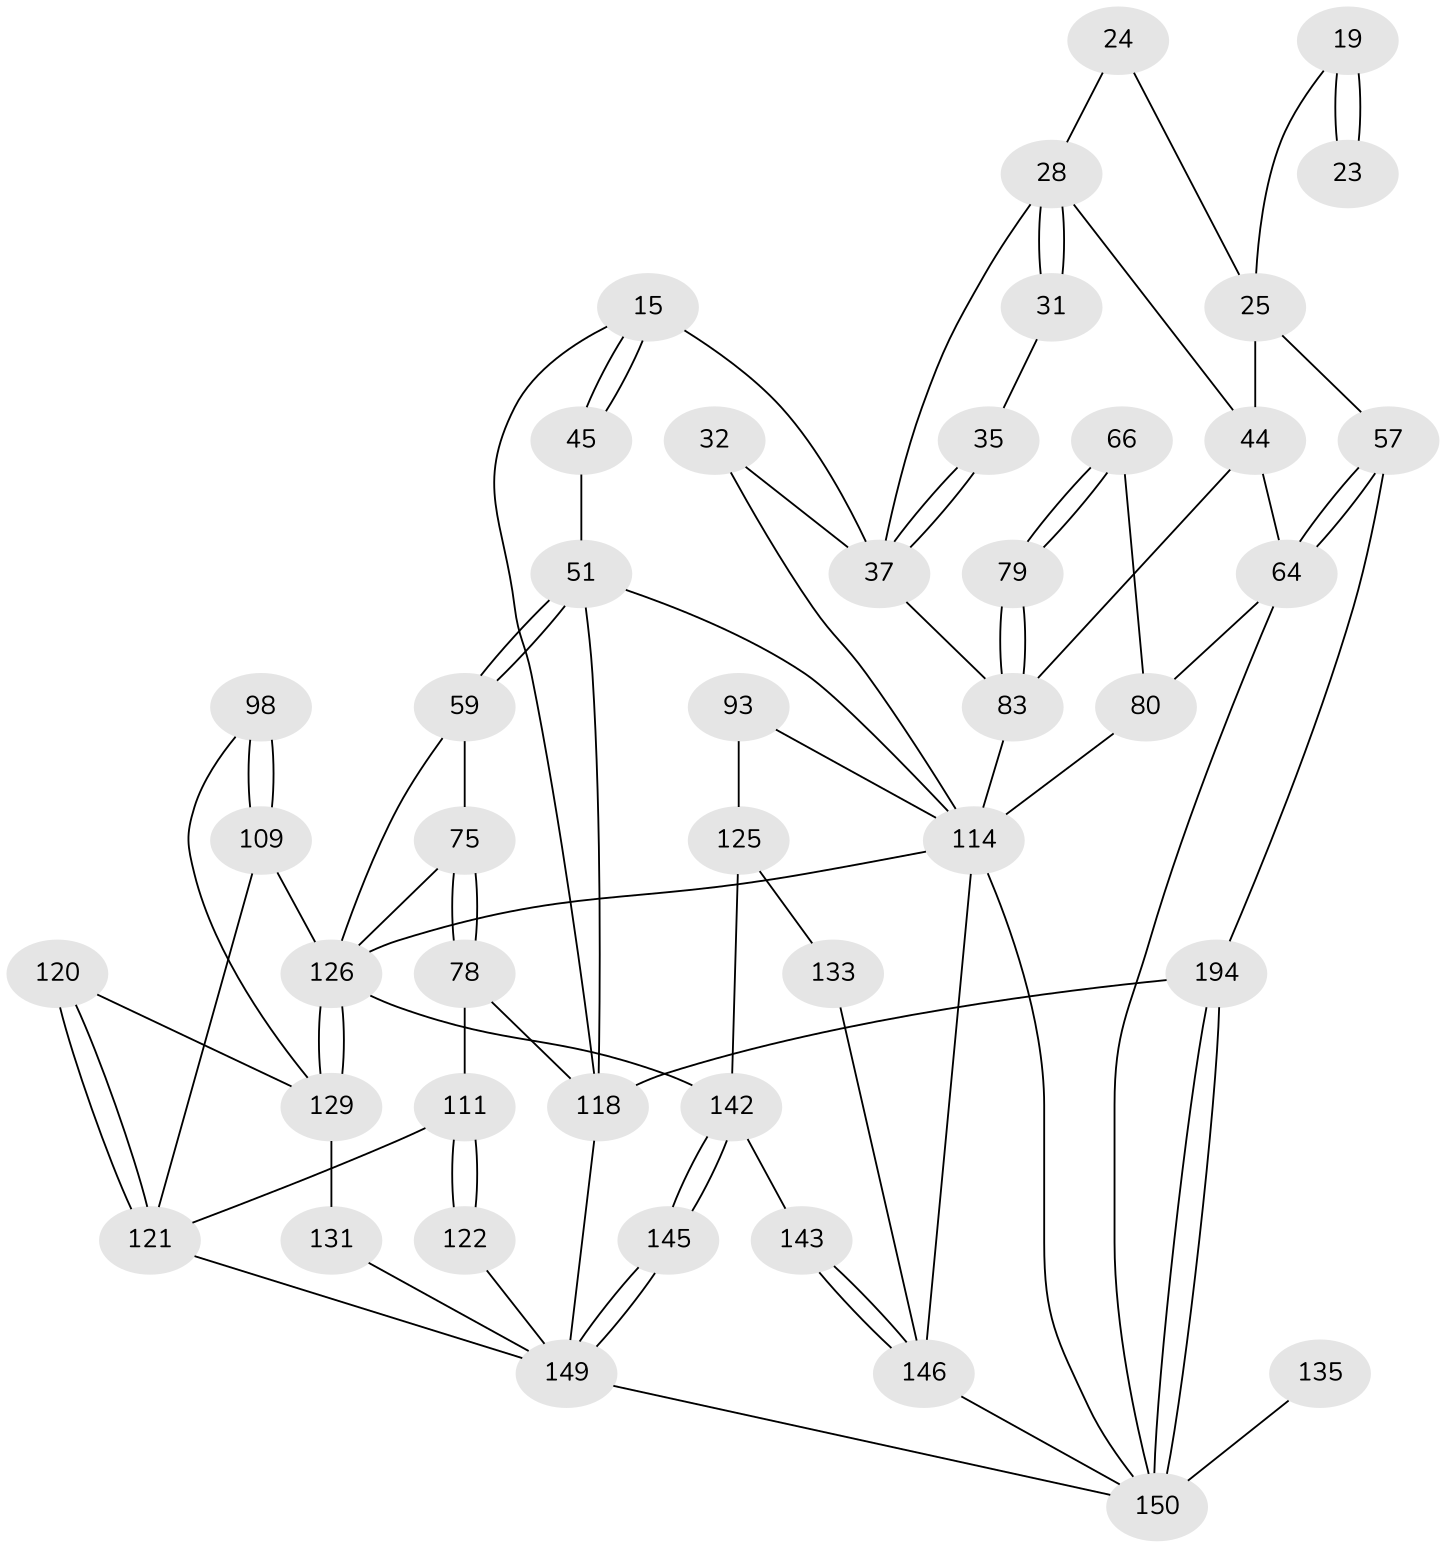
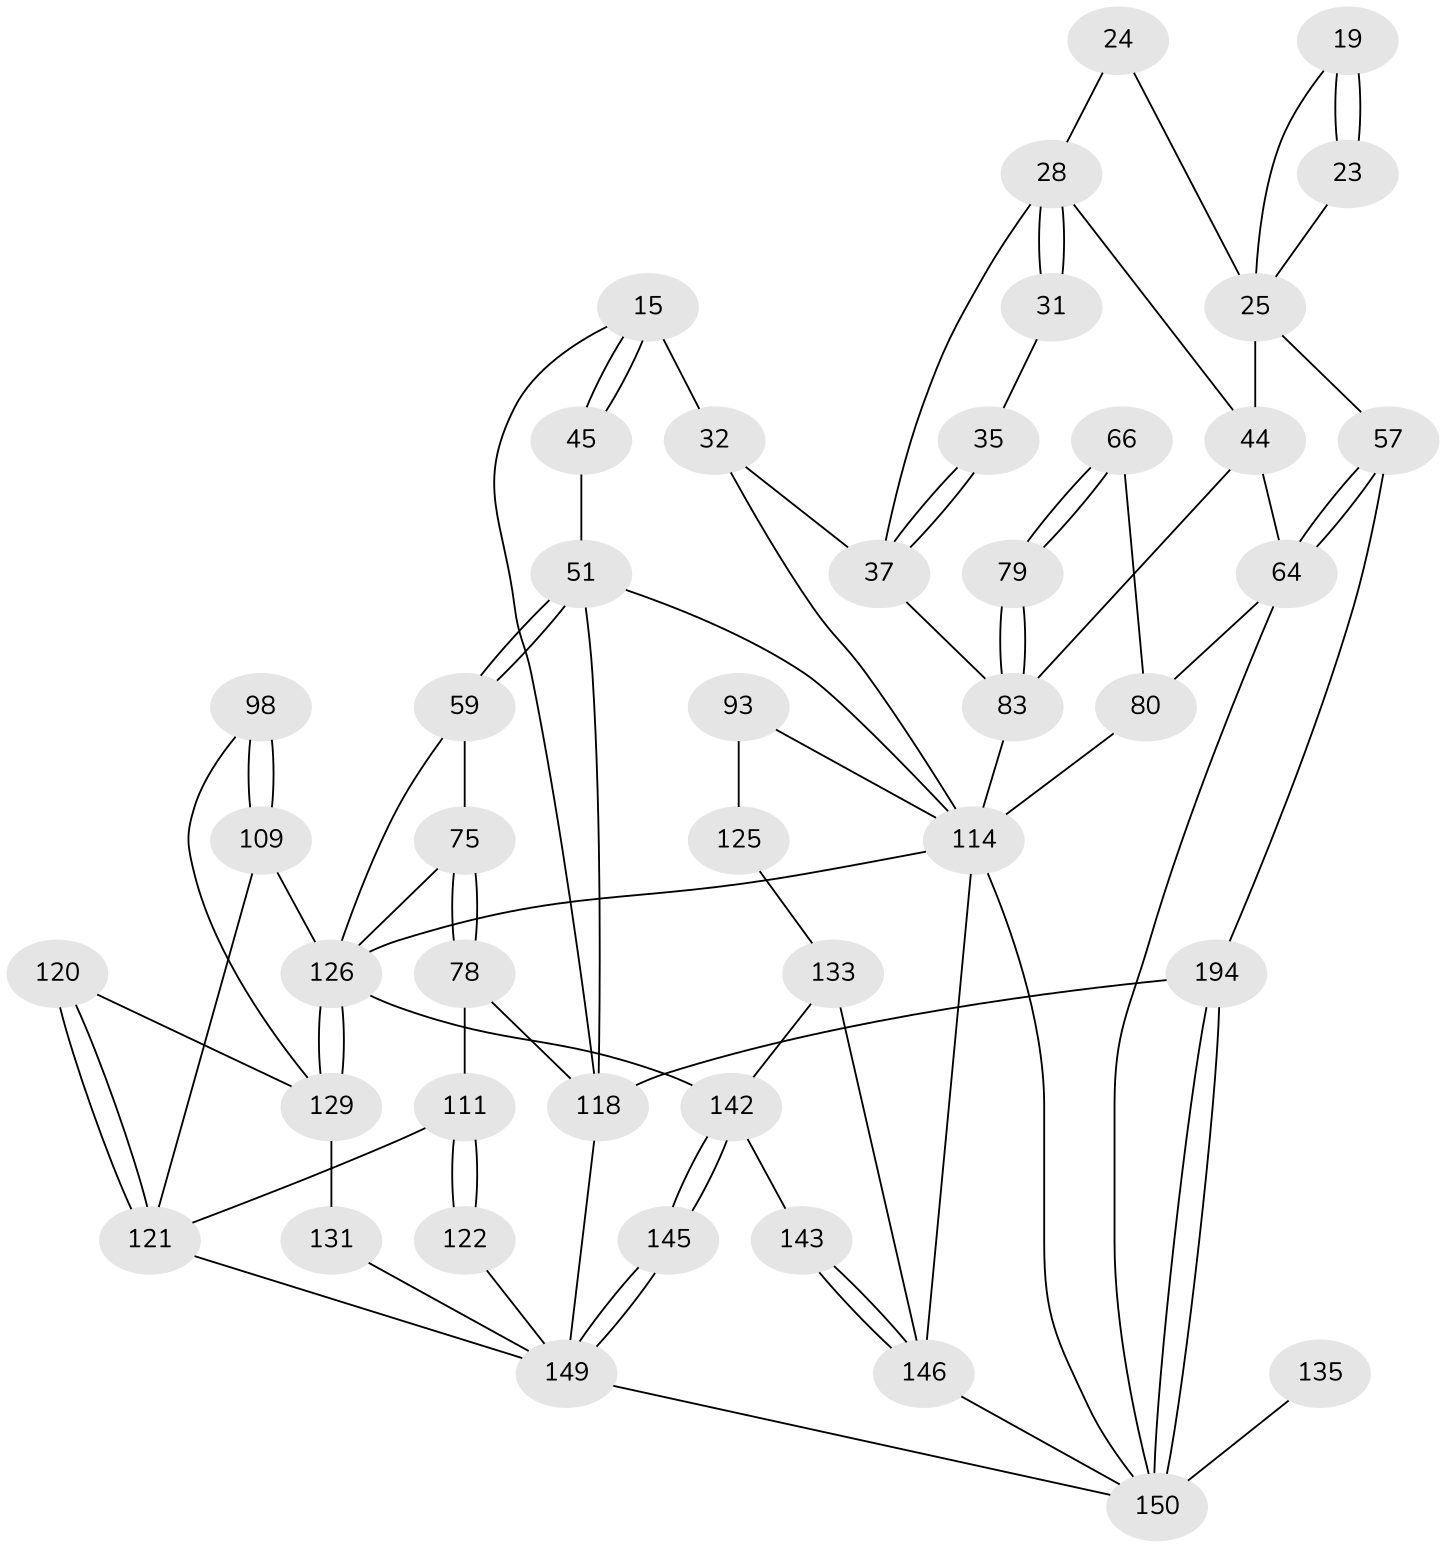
edge "23" -- "25": added
edge "15" -- "37": now "15" -- "32"
edge "125" -- "142": now "133" -- "142"
